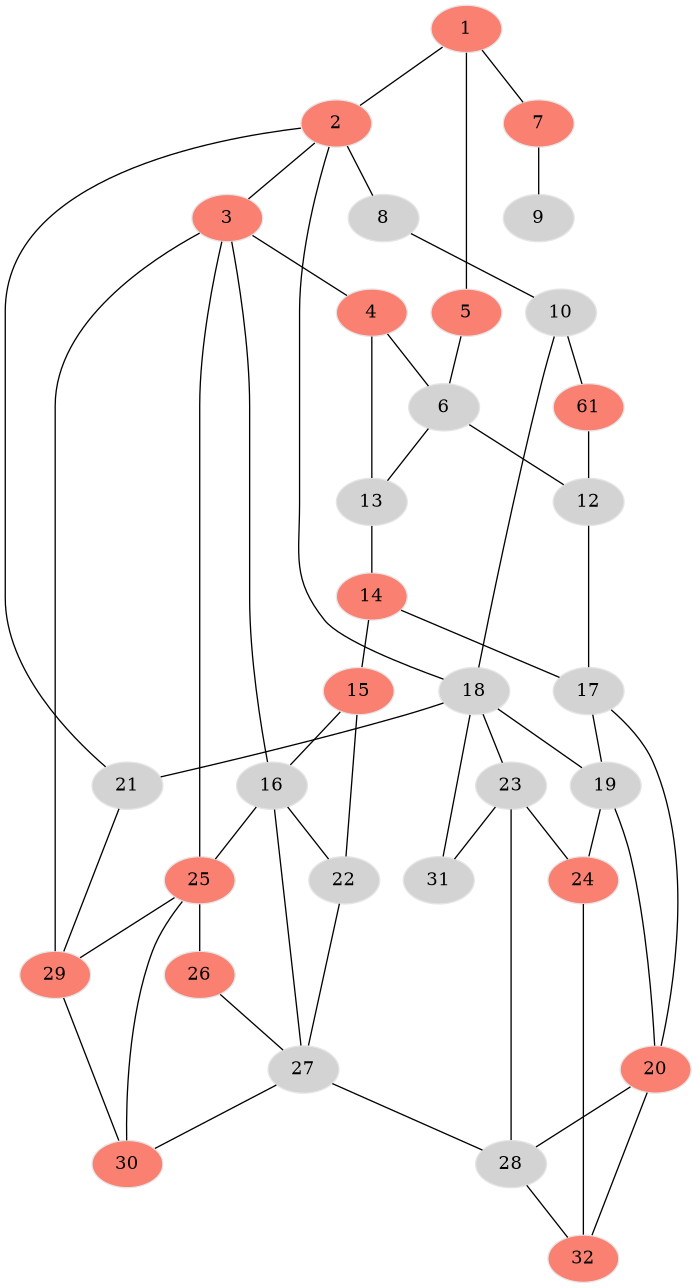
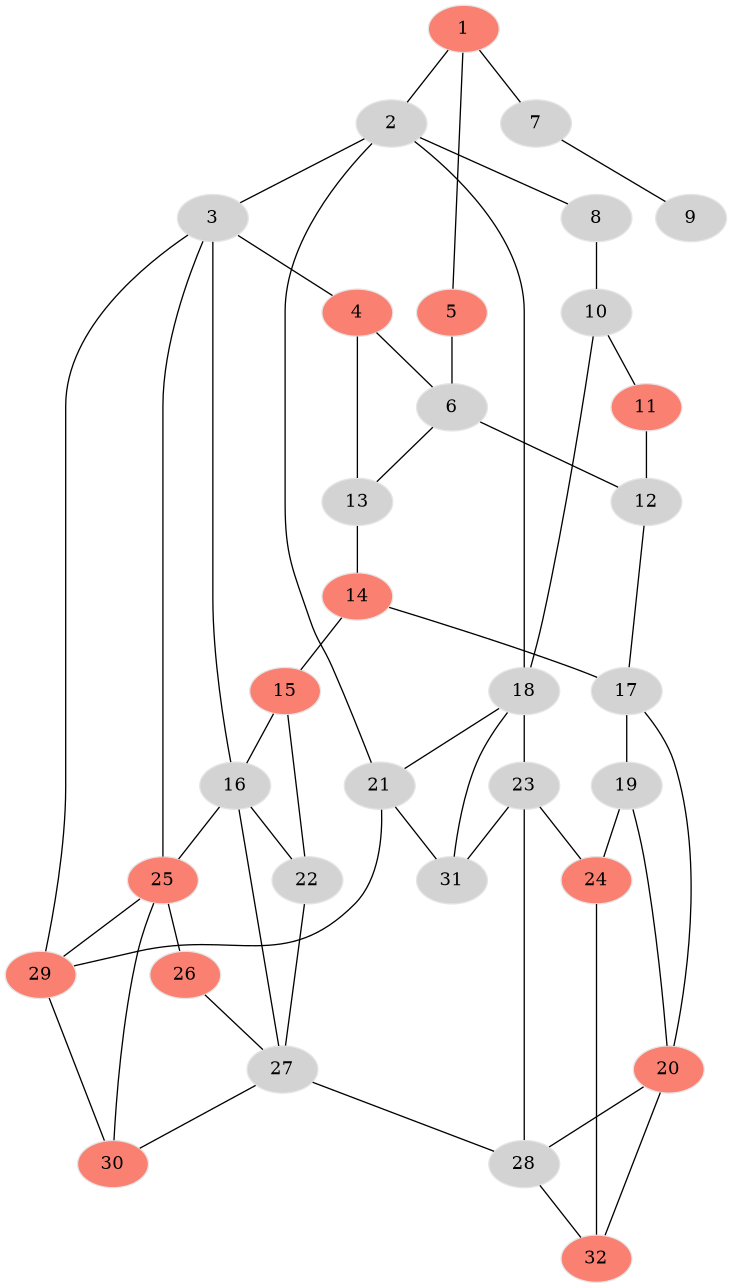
node "2": fillcolor salmon -> lightgrey
node "7": fillcolor salmon -> lightgrey
node "3": fillcolor salmon -> lightgrey
node "61": label "61" -> "11"
edge "18" -- "19": removed
edge "21" -- "31": added
